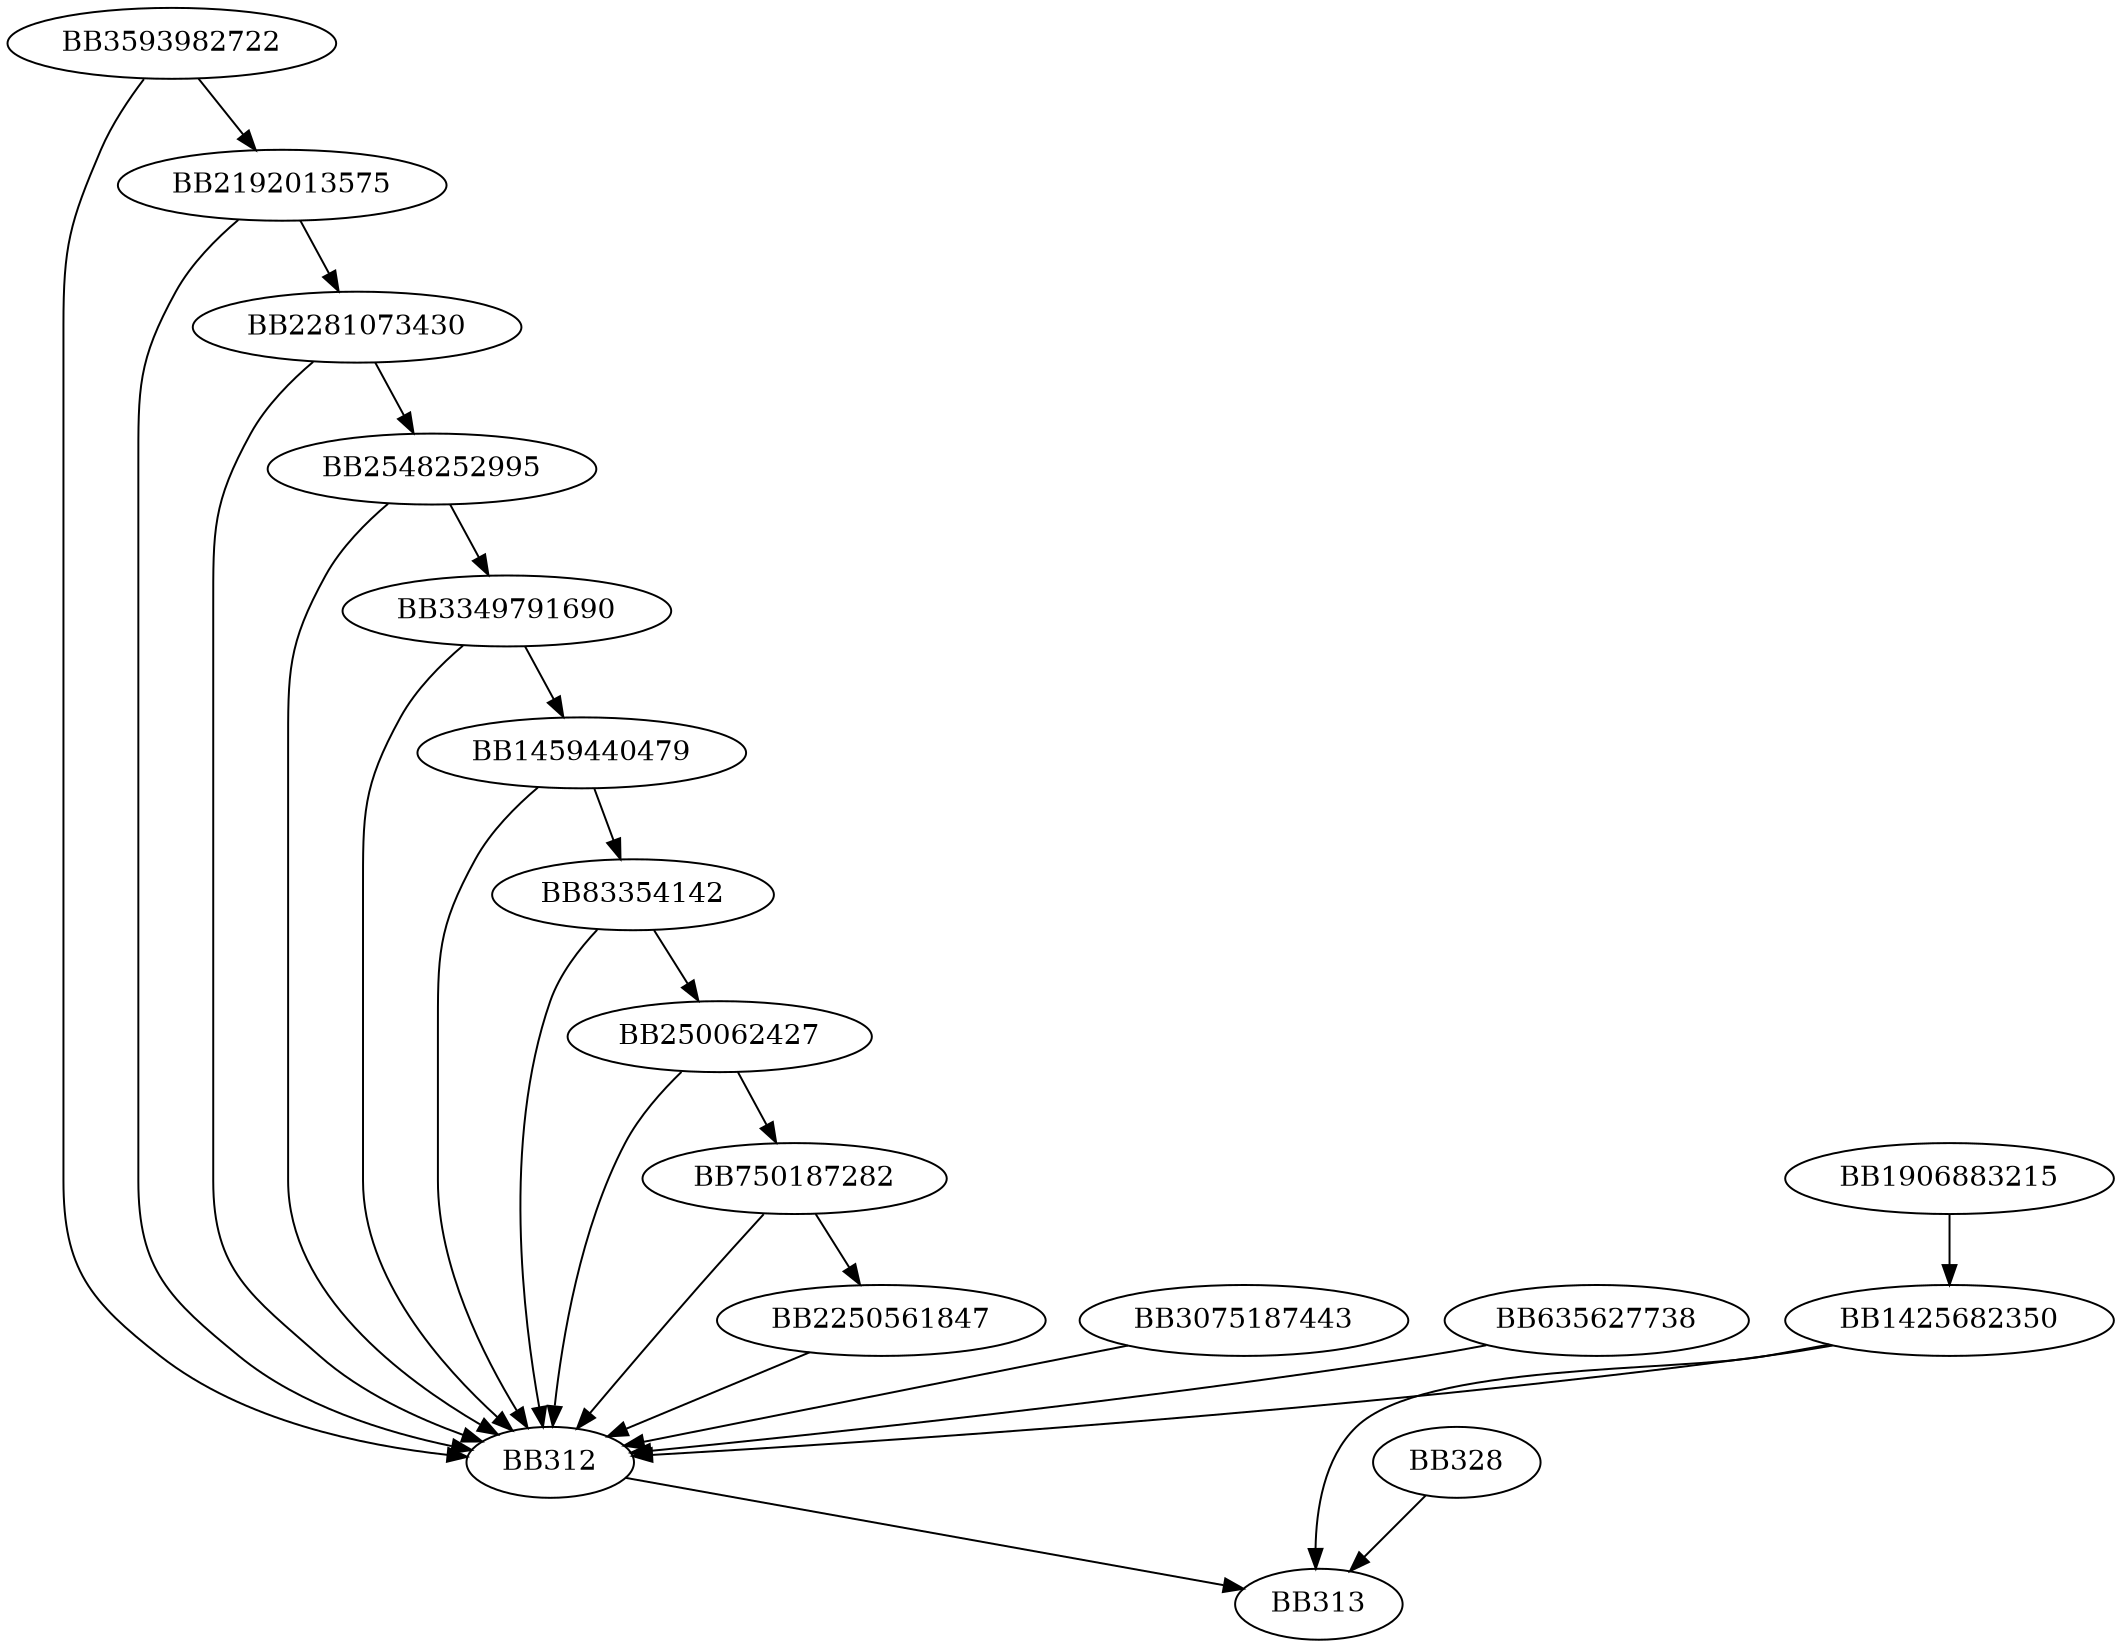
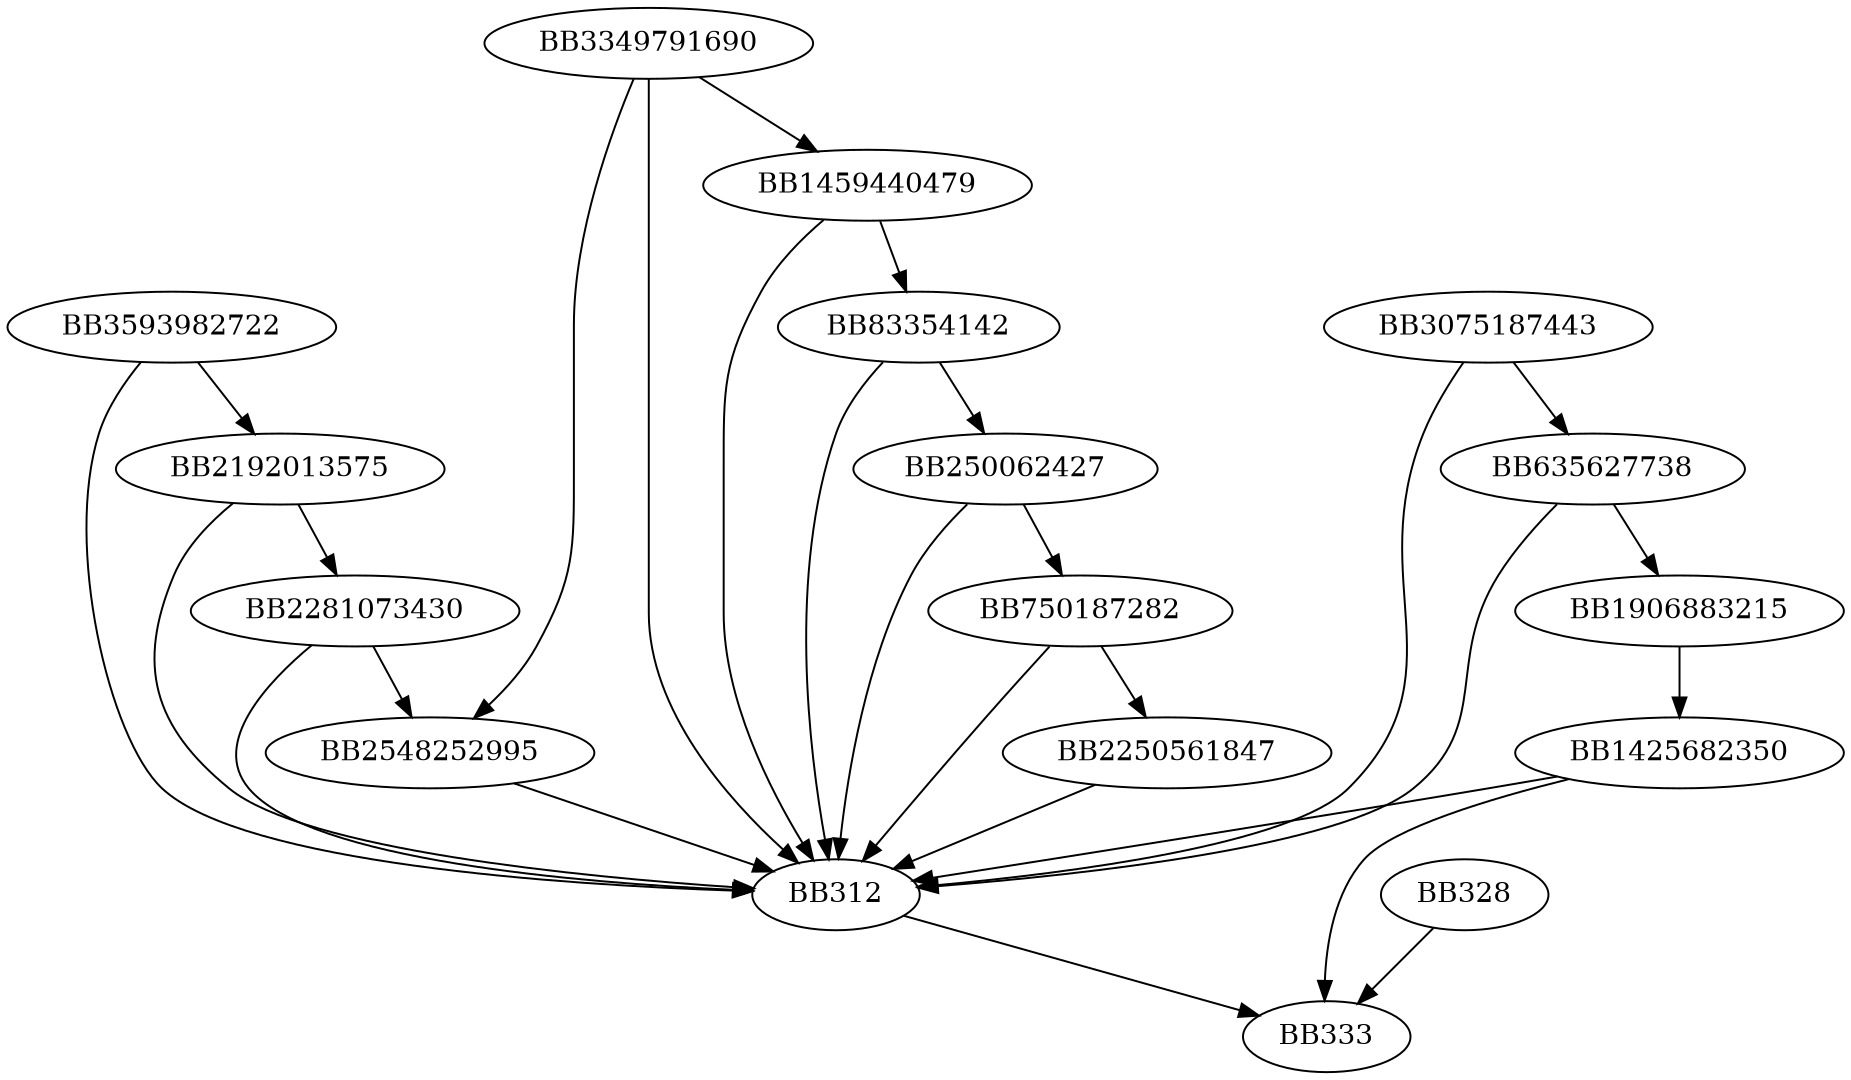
edge "BB3075187443" -> "BB635627738": added
edge "BB2548252995" -> "BB3349791690": reversed
edge "BB635627738" -> "BB1906883215": added
node "BB313": label "BB313" -> "BB333"
